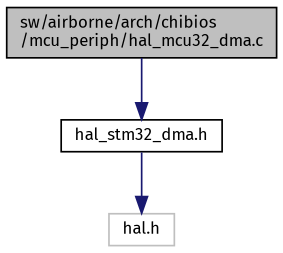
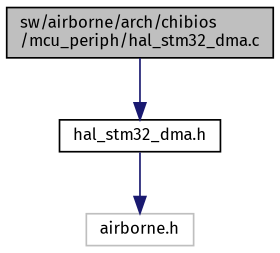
node "sw/airborne/arch/chibios /mcu_periph/hal_mcu32_dma.c": label "sw/airborne/arch/chibios /mcu_periph/hal_mcu32_dma.c" -> "sw/airborne/arch/chibios /mcu_periph/hal_stm32_dma.c"
node "hal.h": label "hal.h" -> "airborne.h"
